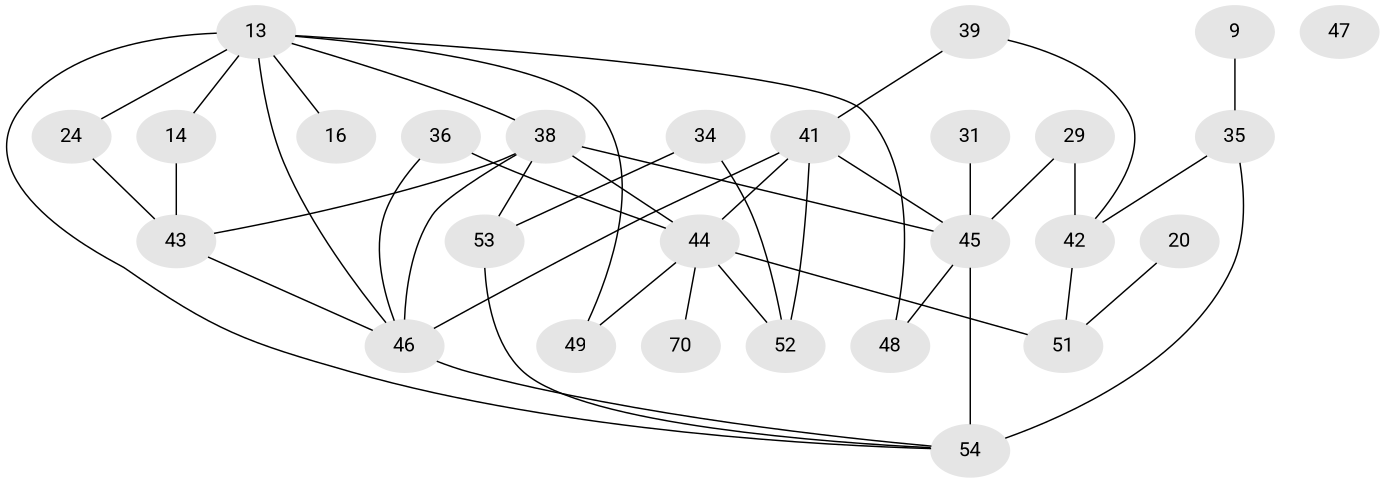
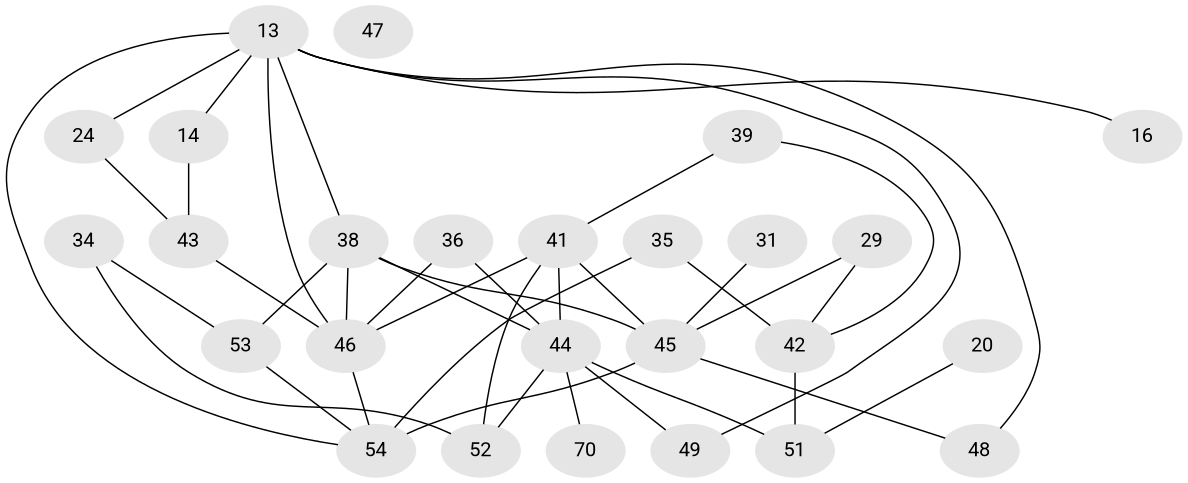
node "9": removed
edge "38" -- "43": removed
